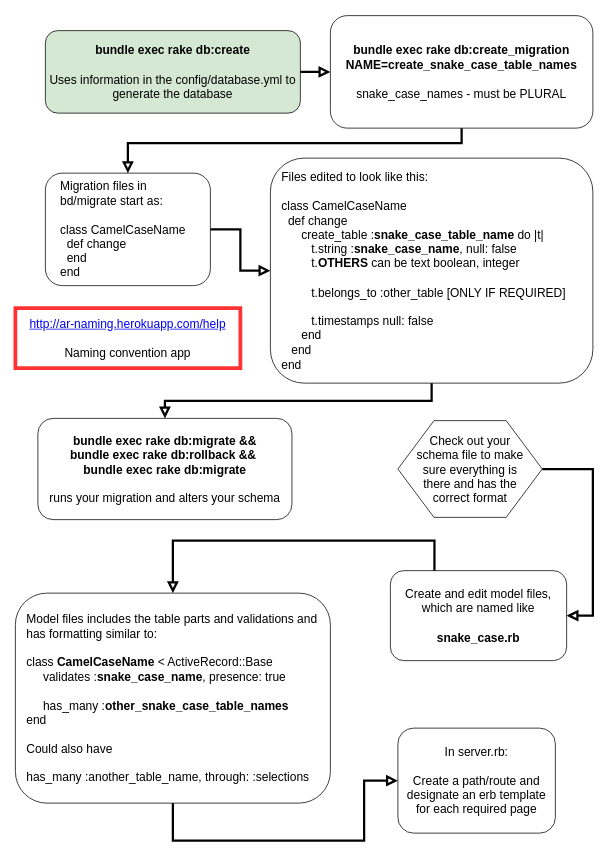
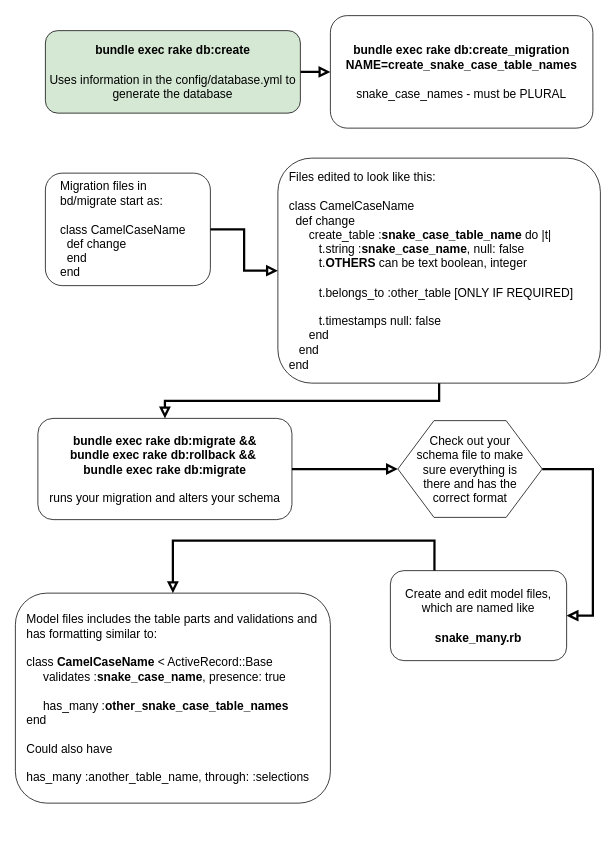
edge "bundle exec rake db:create_migration NAME=create_snake_case_table_names snake_case_names - must be PLURAL" -> "Migration files in bd/migrate start as:class CamelCaseName def change endend": removed
node "Files edited to look like this:class CamelCaseName def change create_table :snake_case_table_name do |t| t.string :snake_case_name, null: false t.OTHERS can be text boolean, integer t.belongs_to :other_table [ONLY IF REQUIRED] t.timestamps null: false end endend": moved (432, 270) -> (439, 270)
node "http://ar-naming.herokuapp.com/help Naming convention app": removed
edge "bundle exec rake db:migrate && bundle exec rake db:rollback && bundle exec rake db:migrateruns your migration and alters your schema" -> "Check out your schema file to make sure everything is there and has the correct format": added
node "Create and edit model files, which are named like snake_case.rb": label "Create and edit model files, which are named like snake_case.rb" -> "Create and edit model files, which are named like snake_many.rb"
node "In server.rb:Create a path/route and designate an erb template for each required page": removed
edge "Model files includes the table parts and validations and has formatting similar to: class CamelCaseName < ActiveRecord::Base validates :snake_case_name, presence: true has_many :other_snake_case_table_names end Could also have has_many :another_table_name, through: :selections" -> "In server.rb:Create a path/route and designate an erb template for each required page": removed
